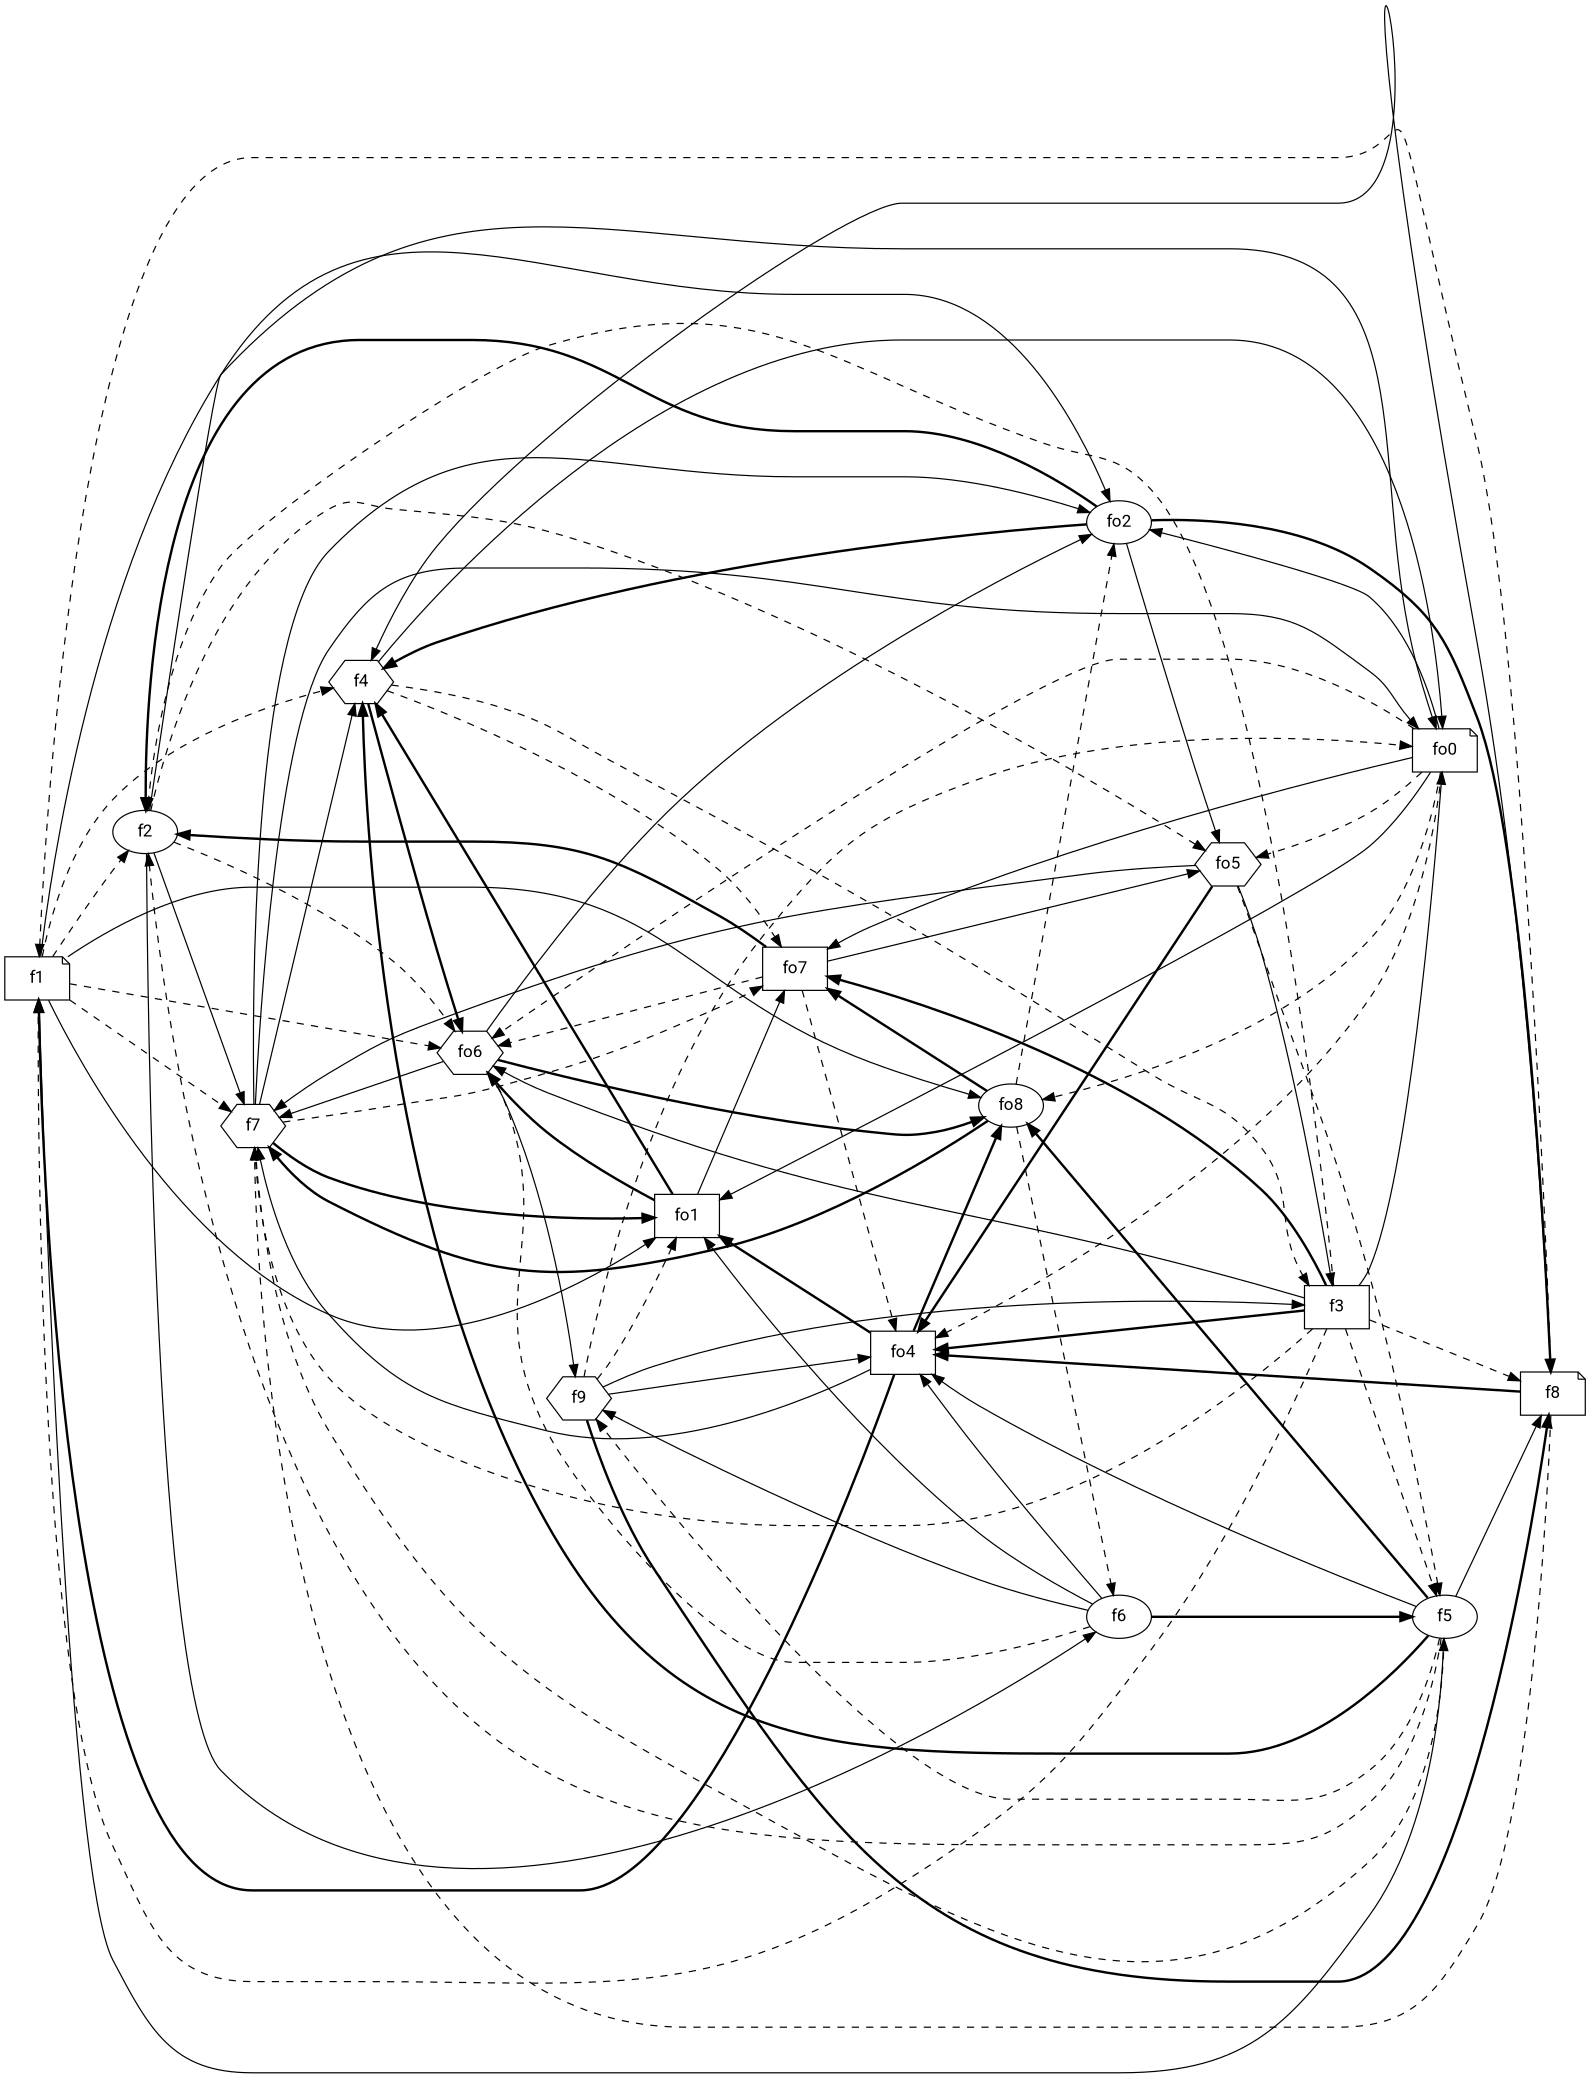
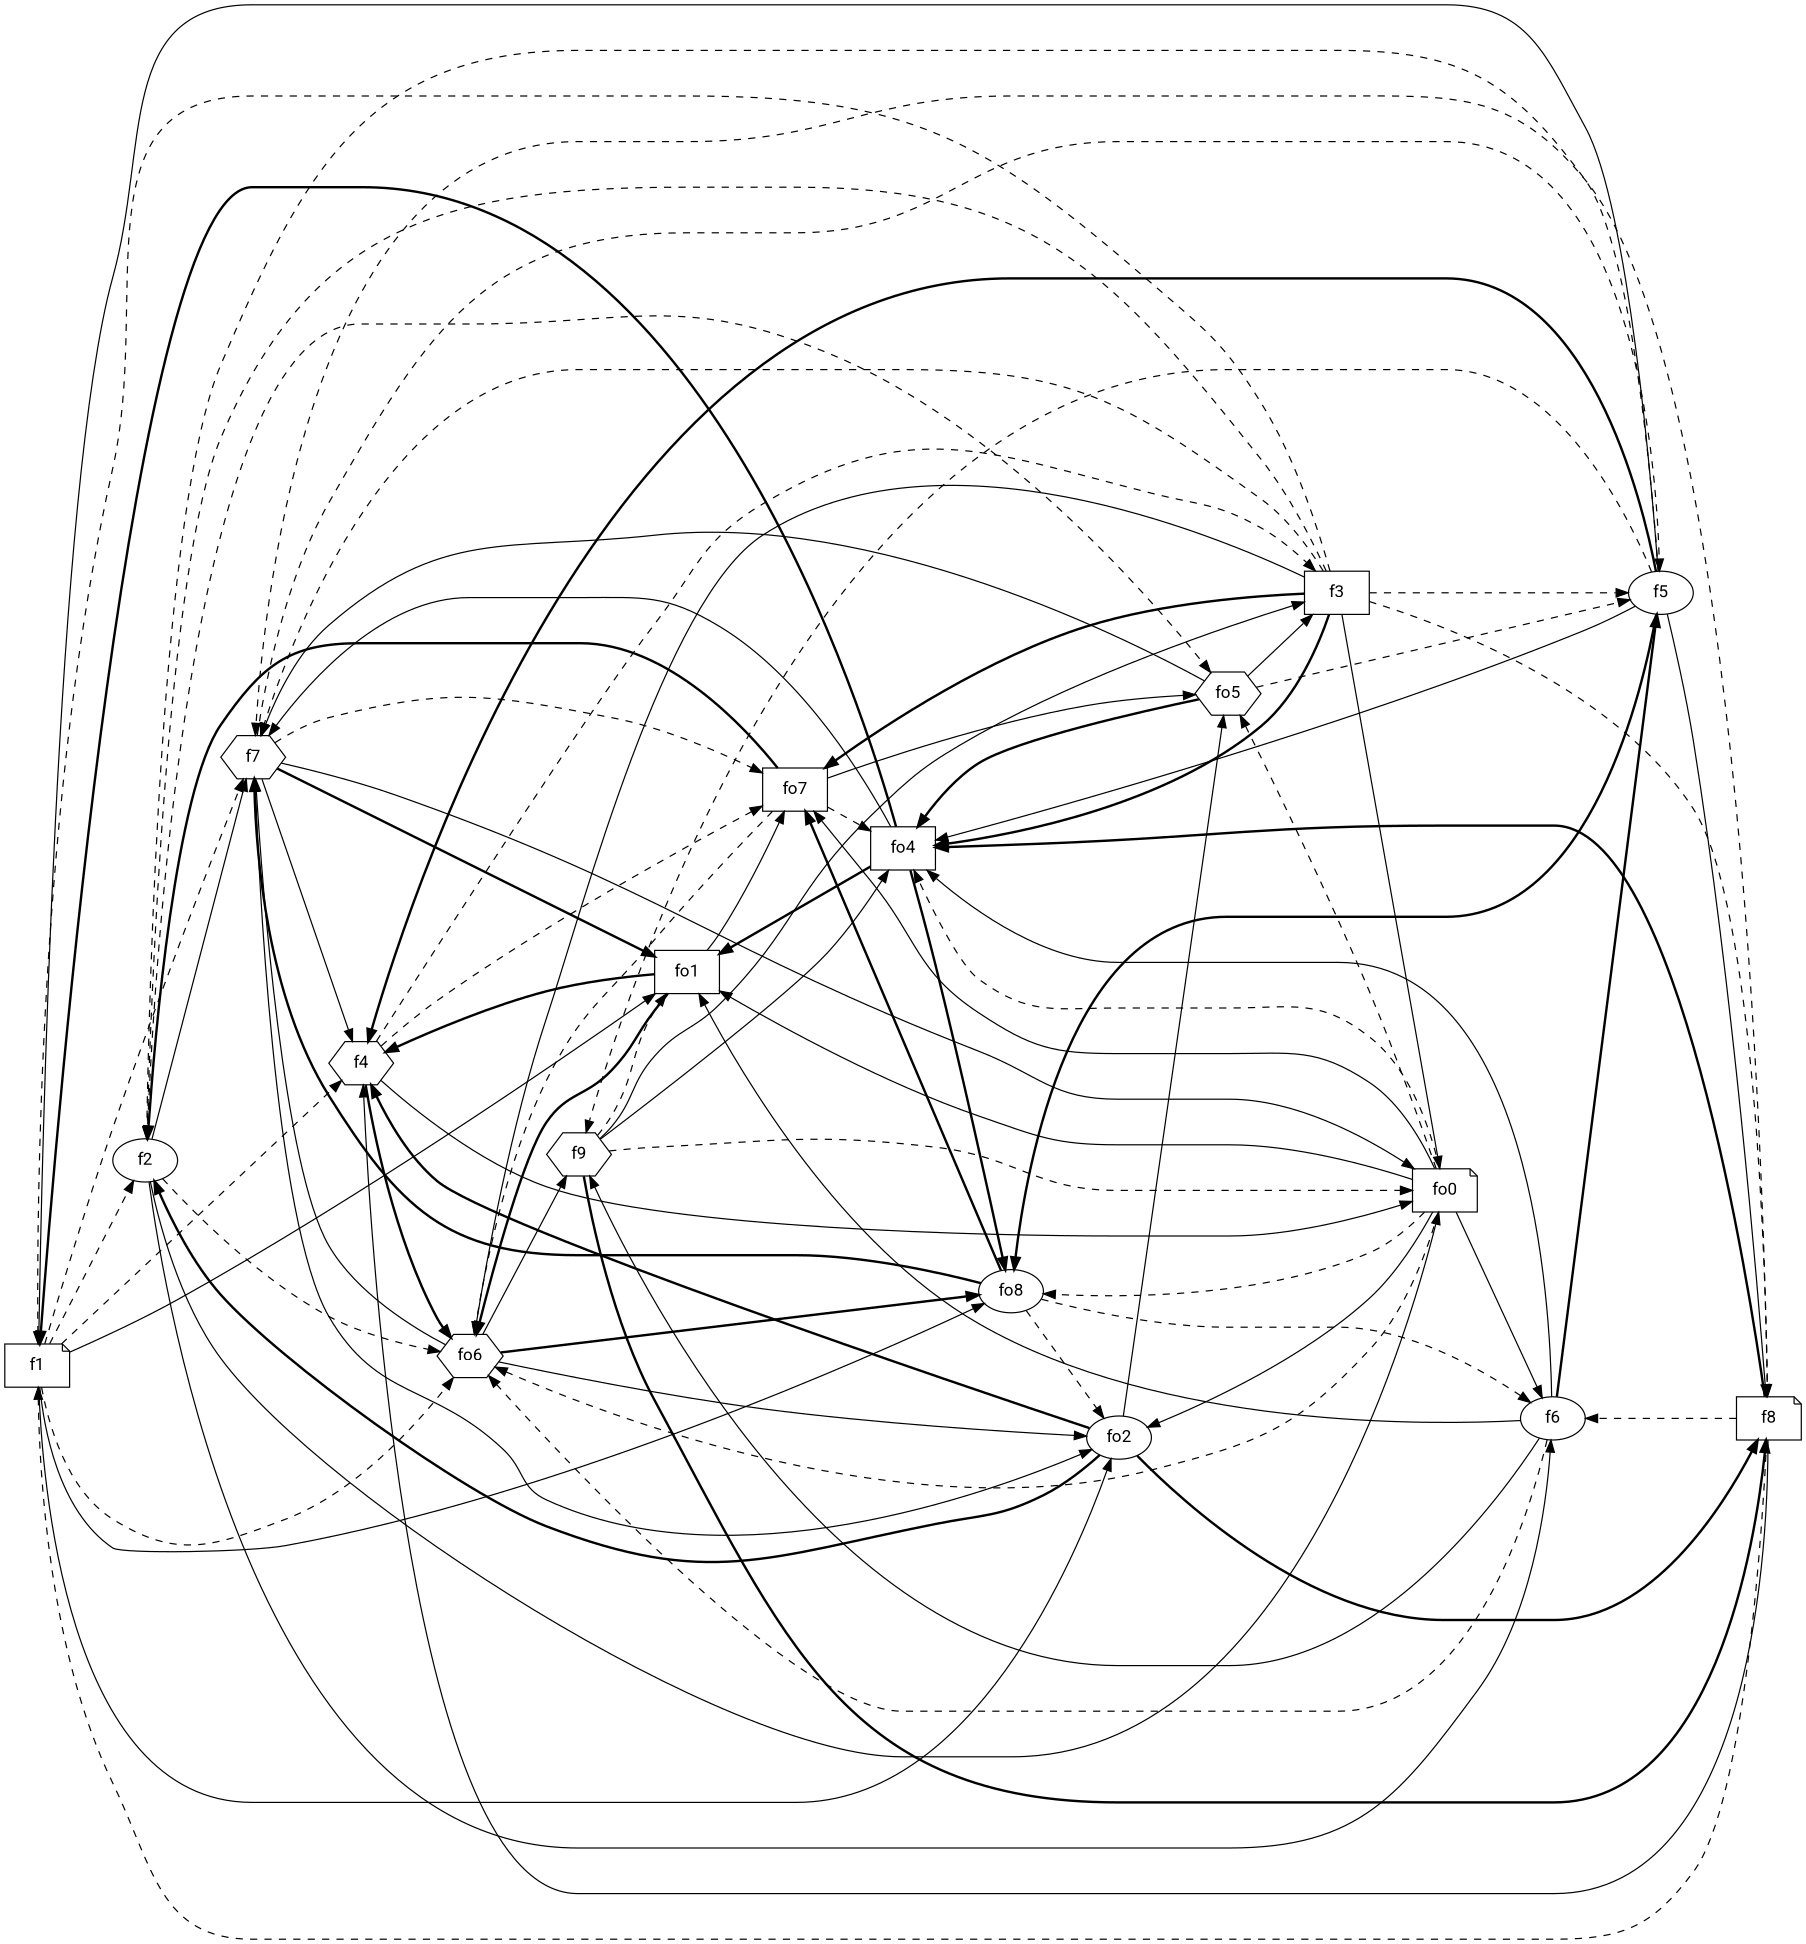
edge "fo0" -> "f6": added
edge "f8" -> "f6": added
